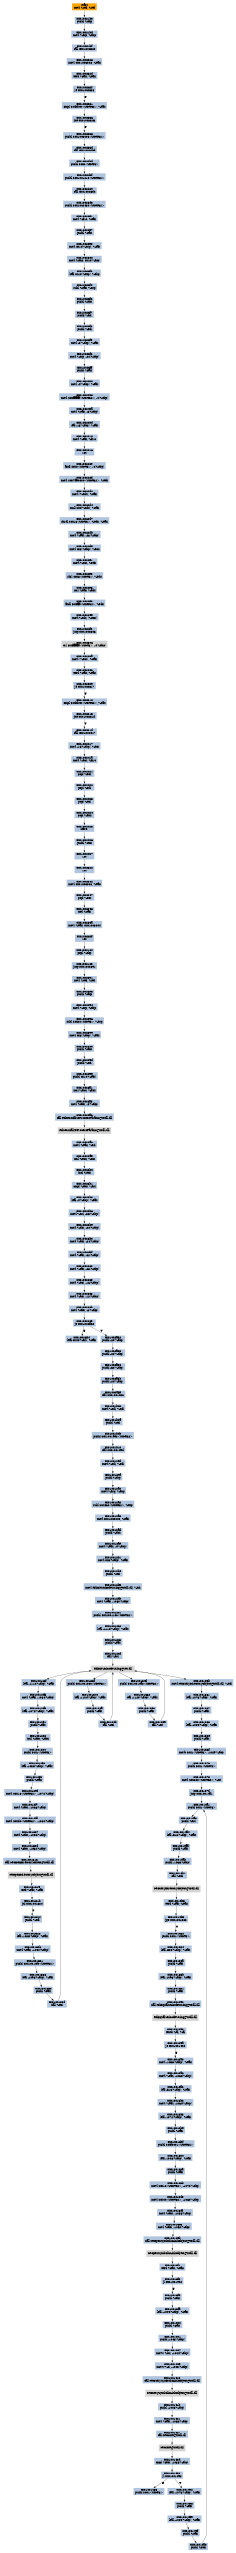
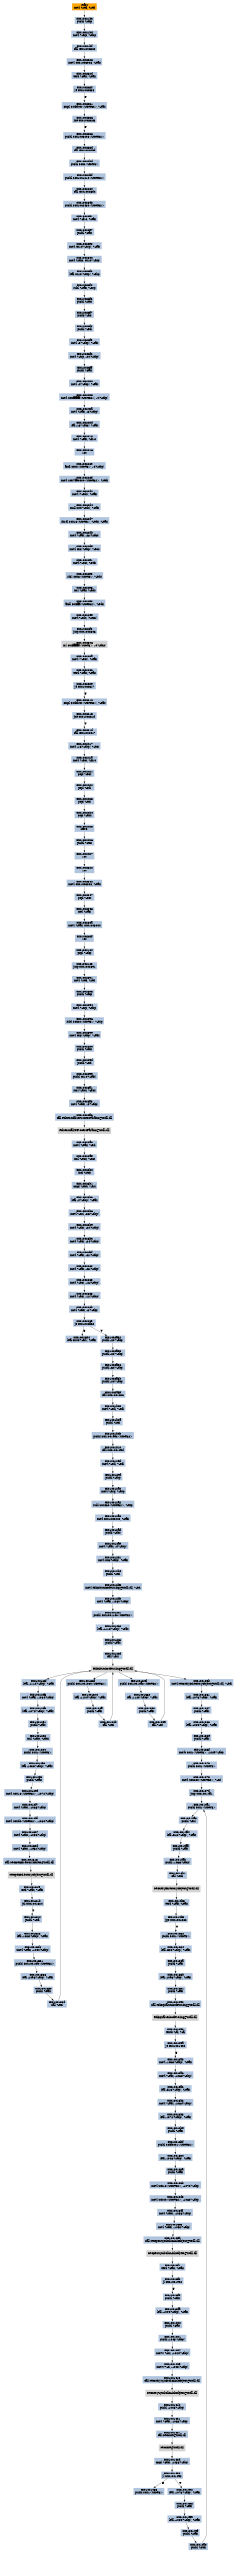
node "RtlInitUnicodeString@ret.dll": label "RtlInitUnicodeString@ret.dll" -> "RtlInitUnicodeString@ntdll.dll"
